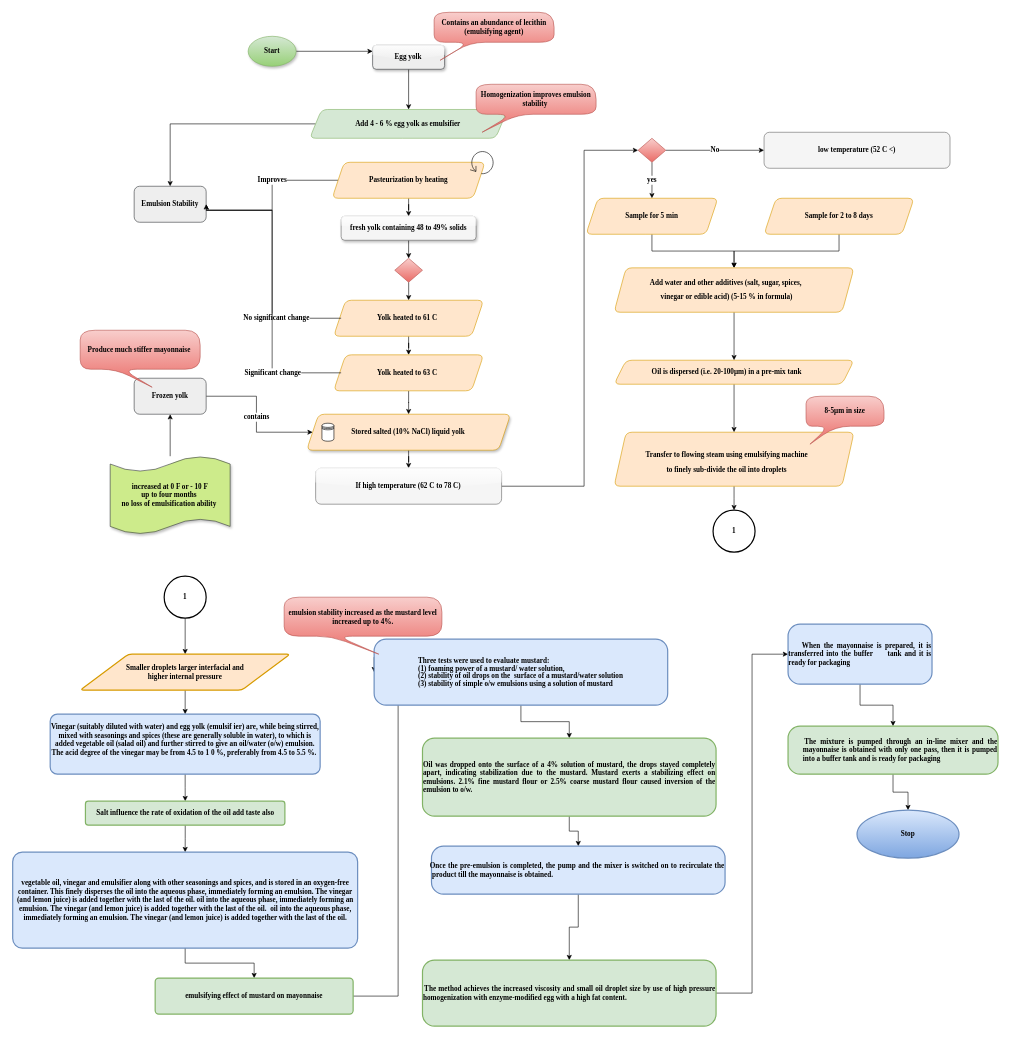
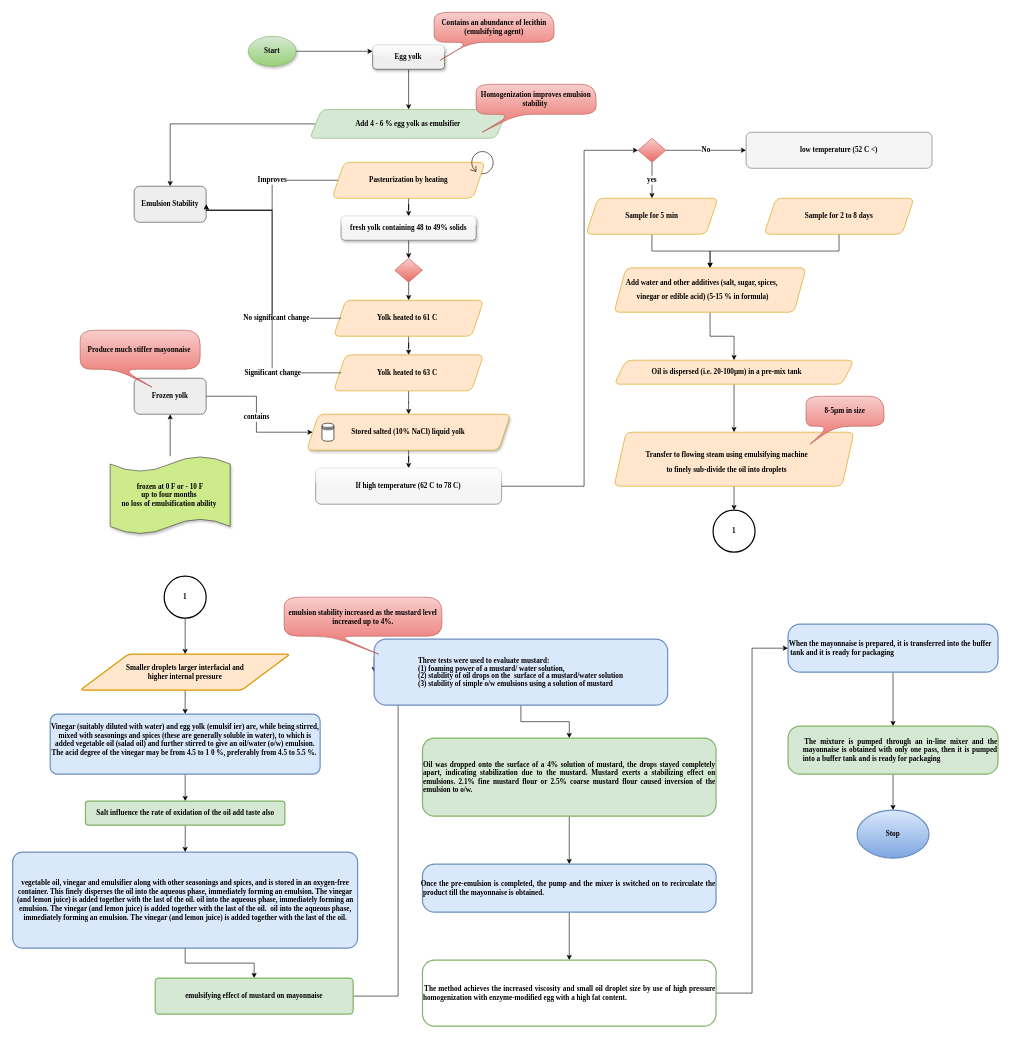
node "low temperature (52 C <)": moved (857, 150) -> (839, 150)
node "Add water and other additives (salt, sugar, spices, vinegar or edible acid) (5-15 % in formula)": size 240x44 -> 192x44
node "increased at 0 F or - 10 F up to four months no loss of emulsification ability": label "increased at 0 F or - 10 F up to four months no loss of emulsification ability" -> "frozen at 0 F or - 10 F up to four months no loss of emulsification ability"
node "When the mayonnaise is prepared, it is transferred into the buffer tank and it is ready for packaging": size 144x60 -> 210x48
node "Stop": size 102x48 -> 72x48
node "Once the pre-emulsion is completed, the pump and the mixer is switched on to recirculate the product till the mayonnaise is obtained.": moved (578, 870) -> (569, 888)
node "The method achieves the increased viscosity and small oil droplet size by use of high pressure homogenization with enzyme-modified egg with a high fat content.": fillcolor #d5e8d4 -> #ffffff
